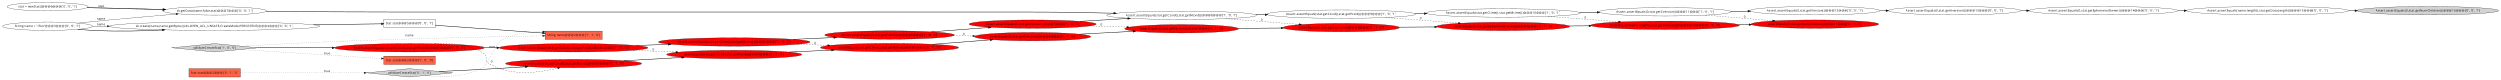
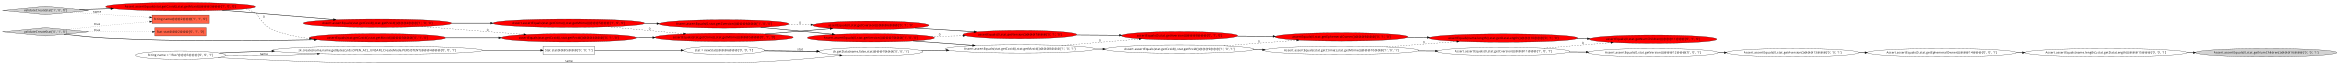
edge "Stat stat@@@5@@@['0', '0', '1']" -> "String name@@@2@@@['1', '1', '0']": now "Stat stat@@@5@@@['0', '0', '1']" -> "stat = newStat()@@@6@@@['0', '0', '1']"
node "Stat stat@@@2@@@['1', '0', '0']": removed
edge "Stat stat@@@2@@@['0', '1', '0']" -> "validateCreateStat['0', '1', '0']": reversed
